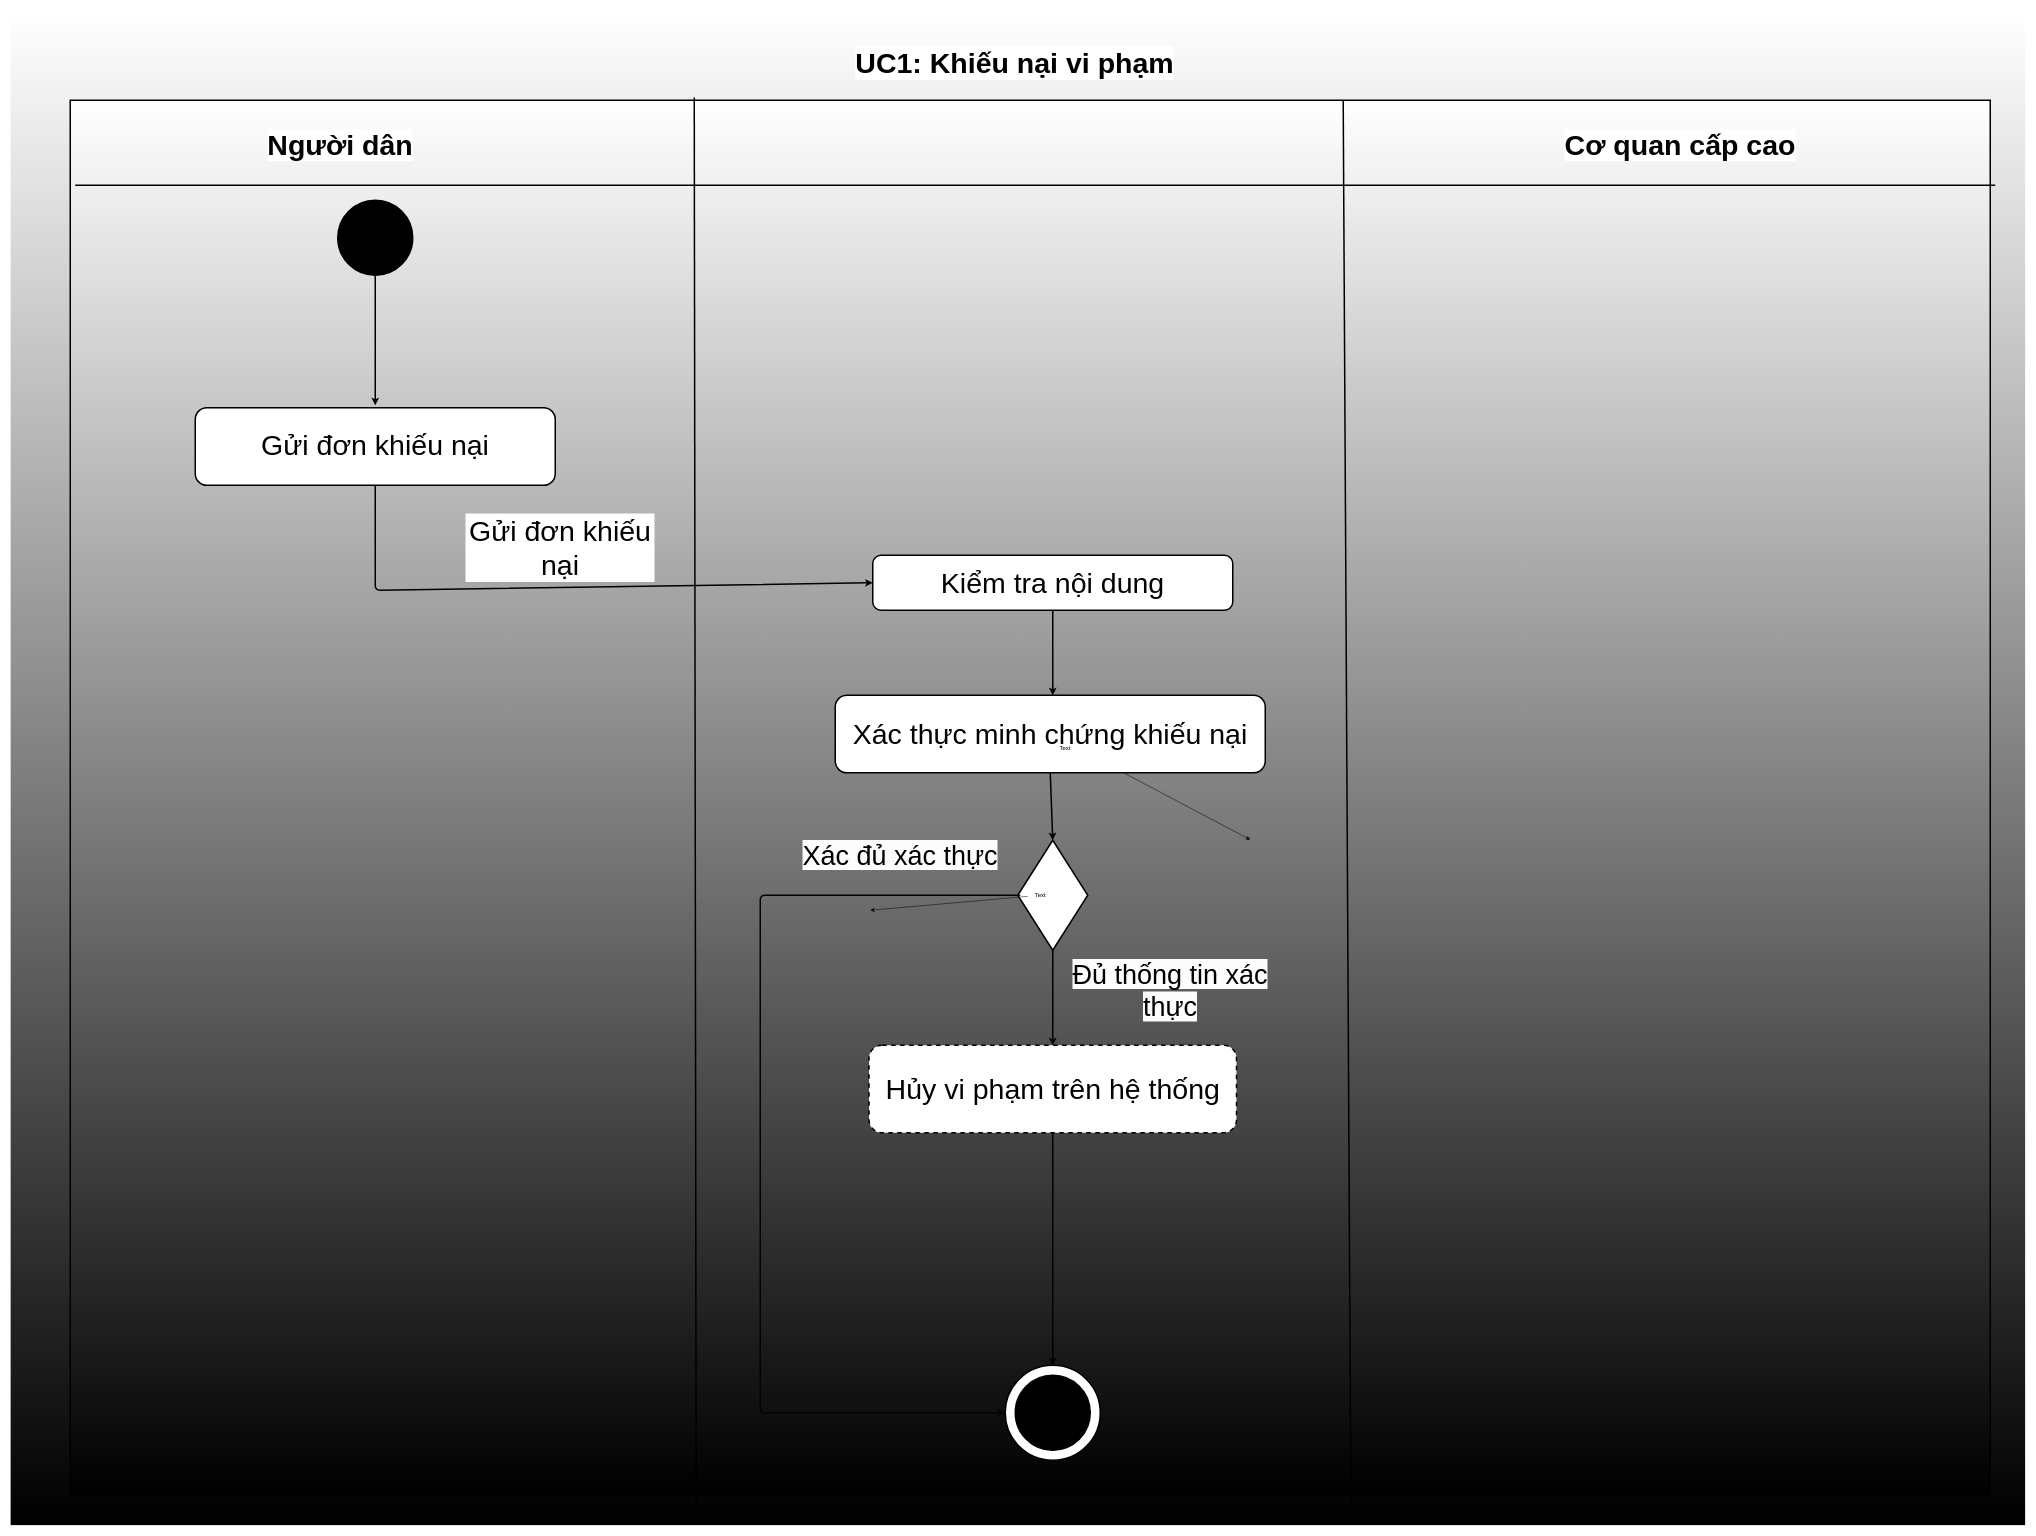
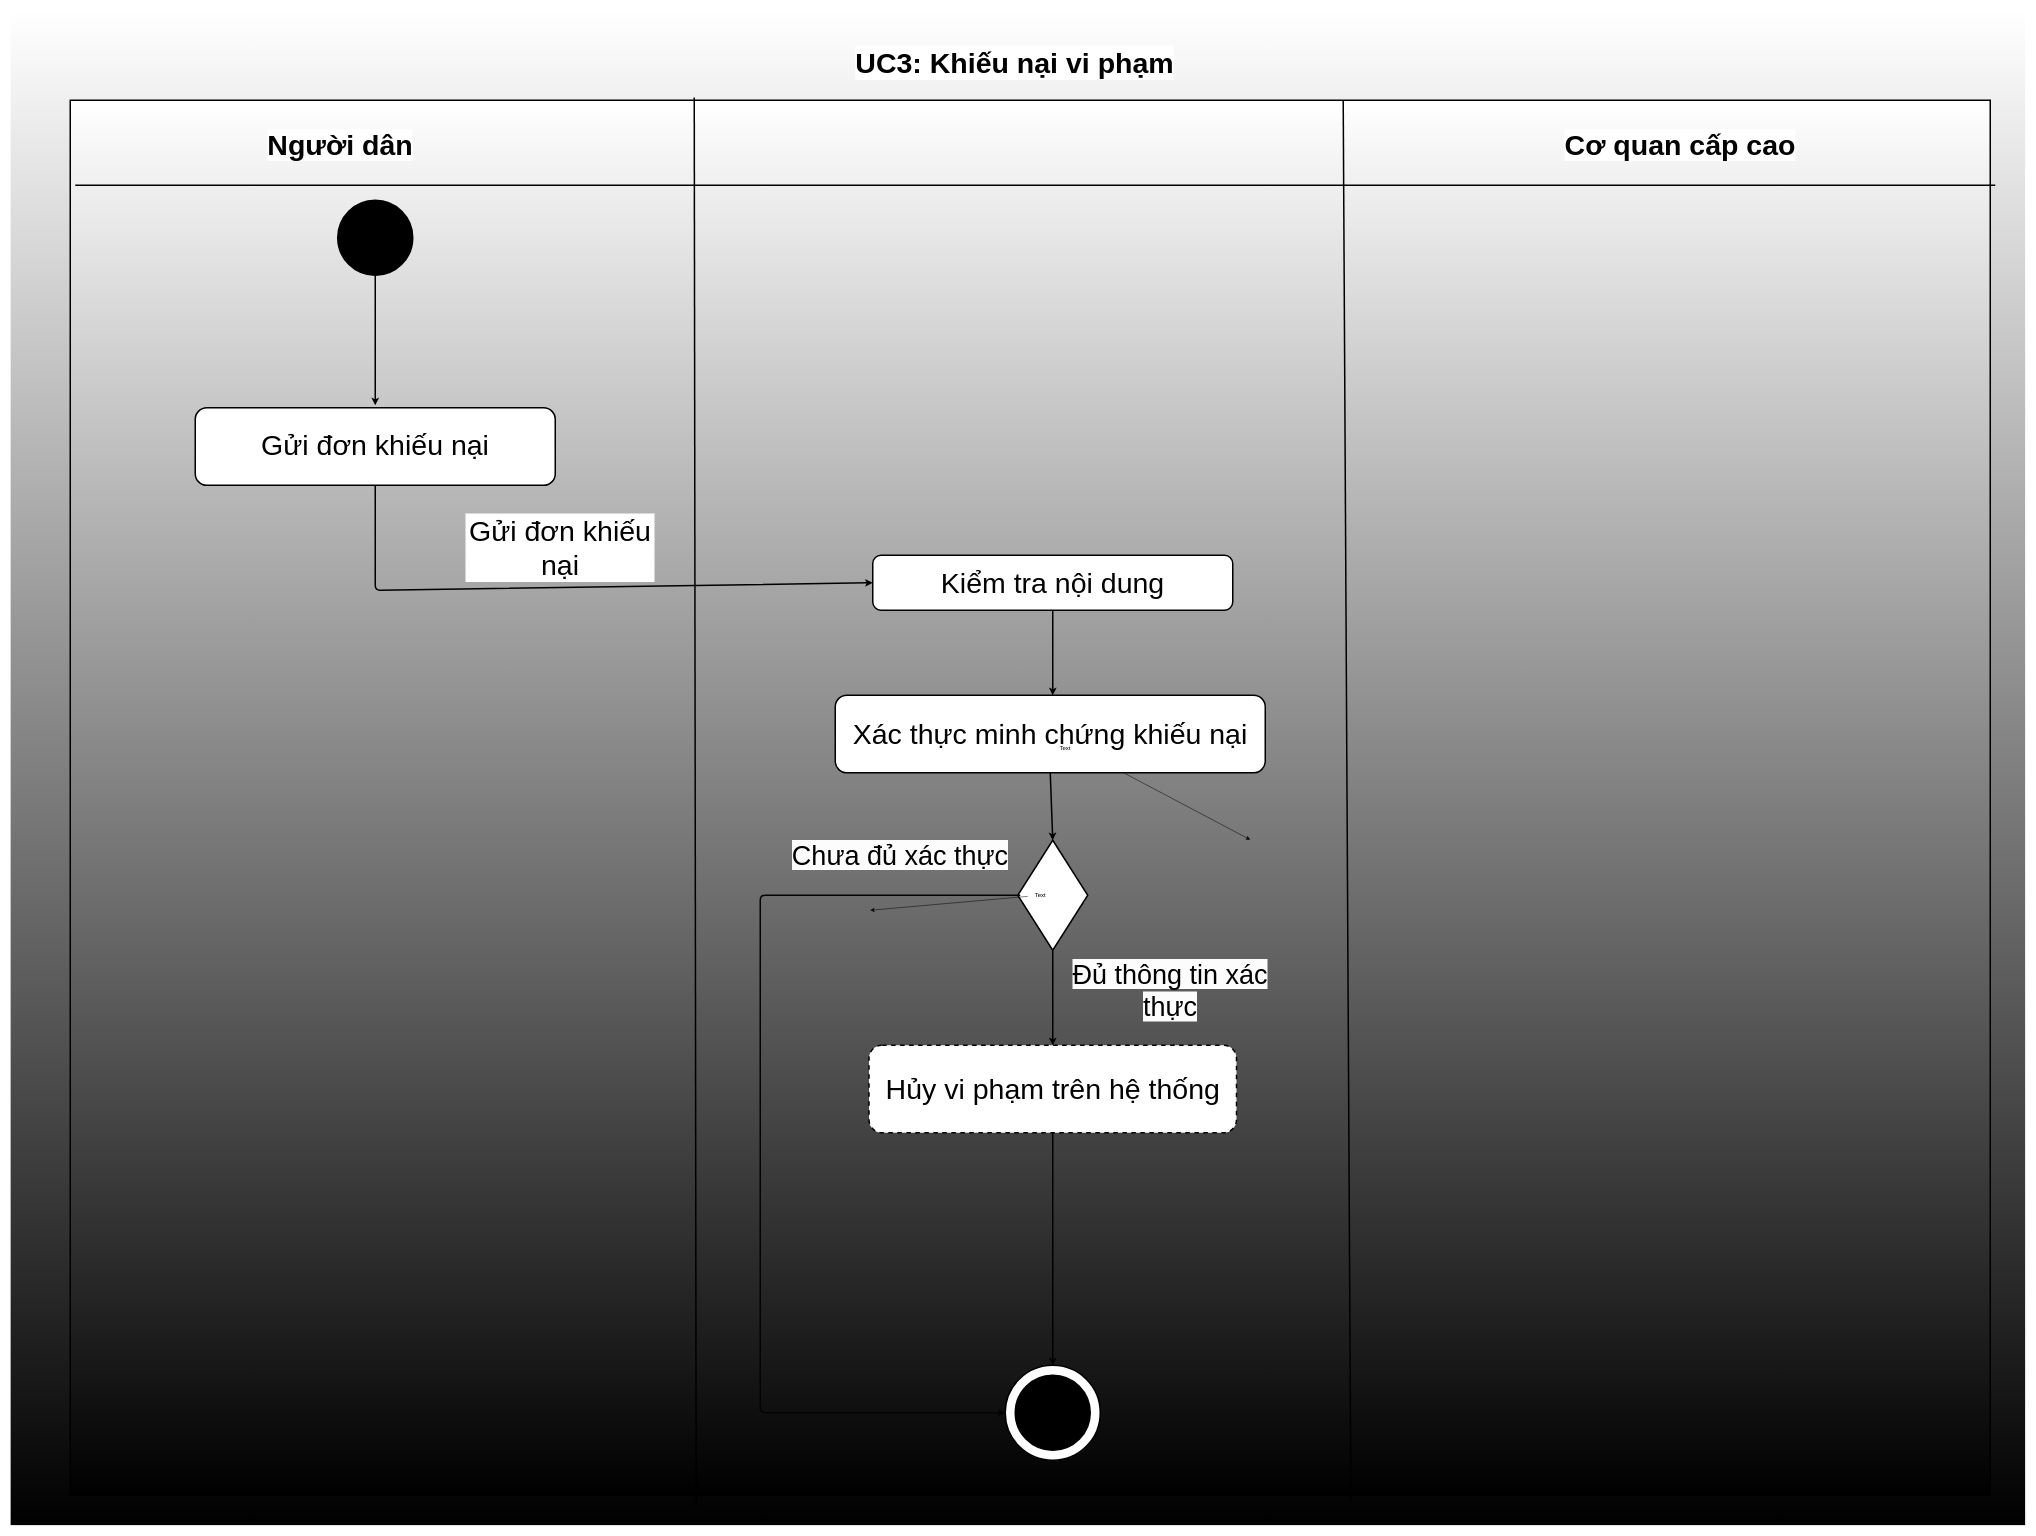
node "UC1: Khiếu nại vi phạm": label "UC1: Khiếu nại vi phạm" -> "UC3: Khiếu nại vi phạm"
node "Xác đủ xác thực": label "Xác đủ xác thực" -> "Chưa đủ xác thực"
node "Đủ thống tin xác thực": label "Đủ thống tin xác thực" -> "Đủ thông tin xác thực"
